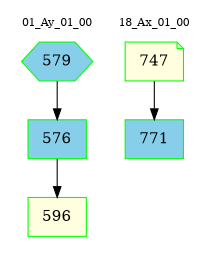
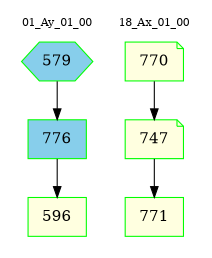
node "770": added
node "576": label "576" -> "776"
node "771": fillcolor skyblue -> lightyellow
